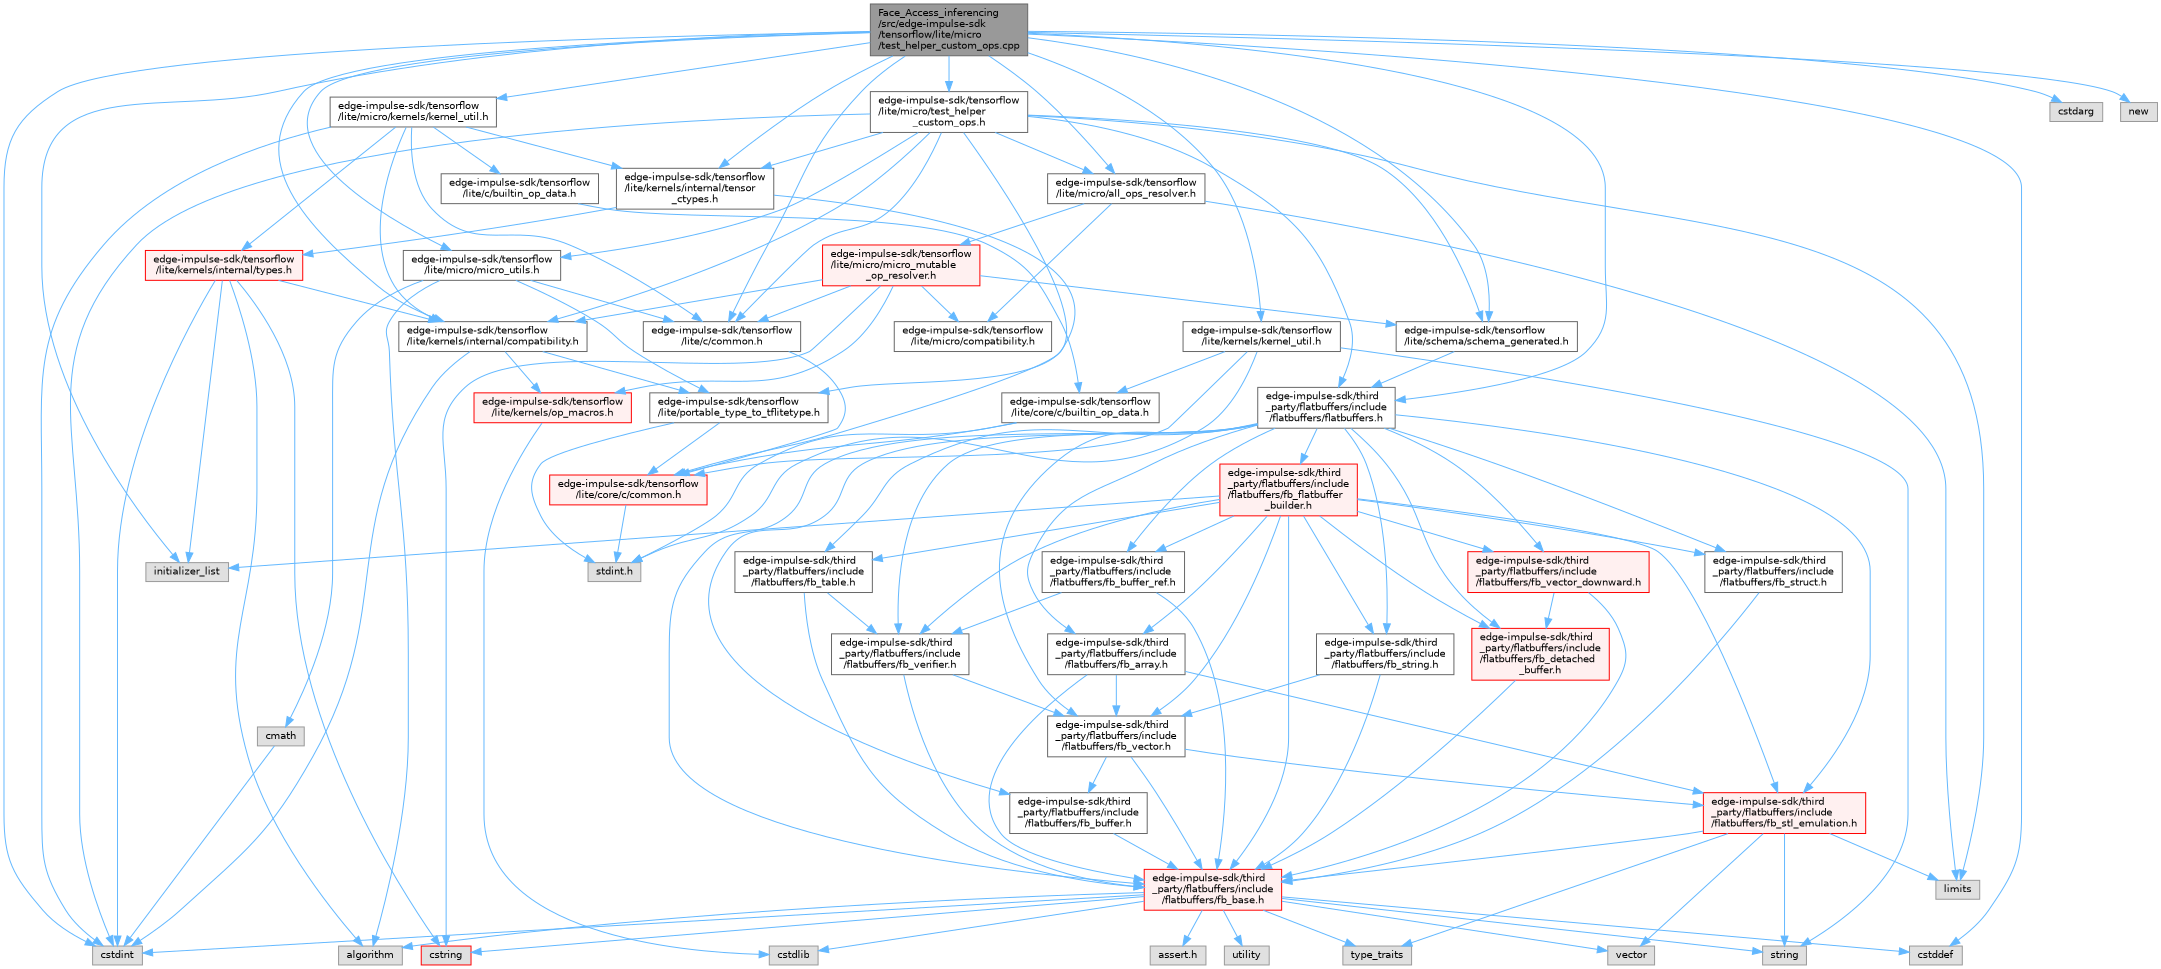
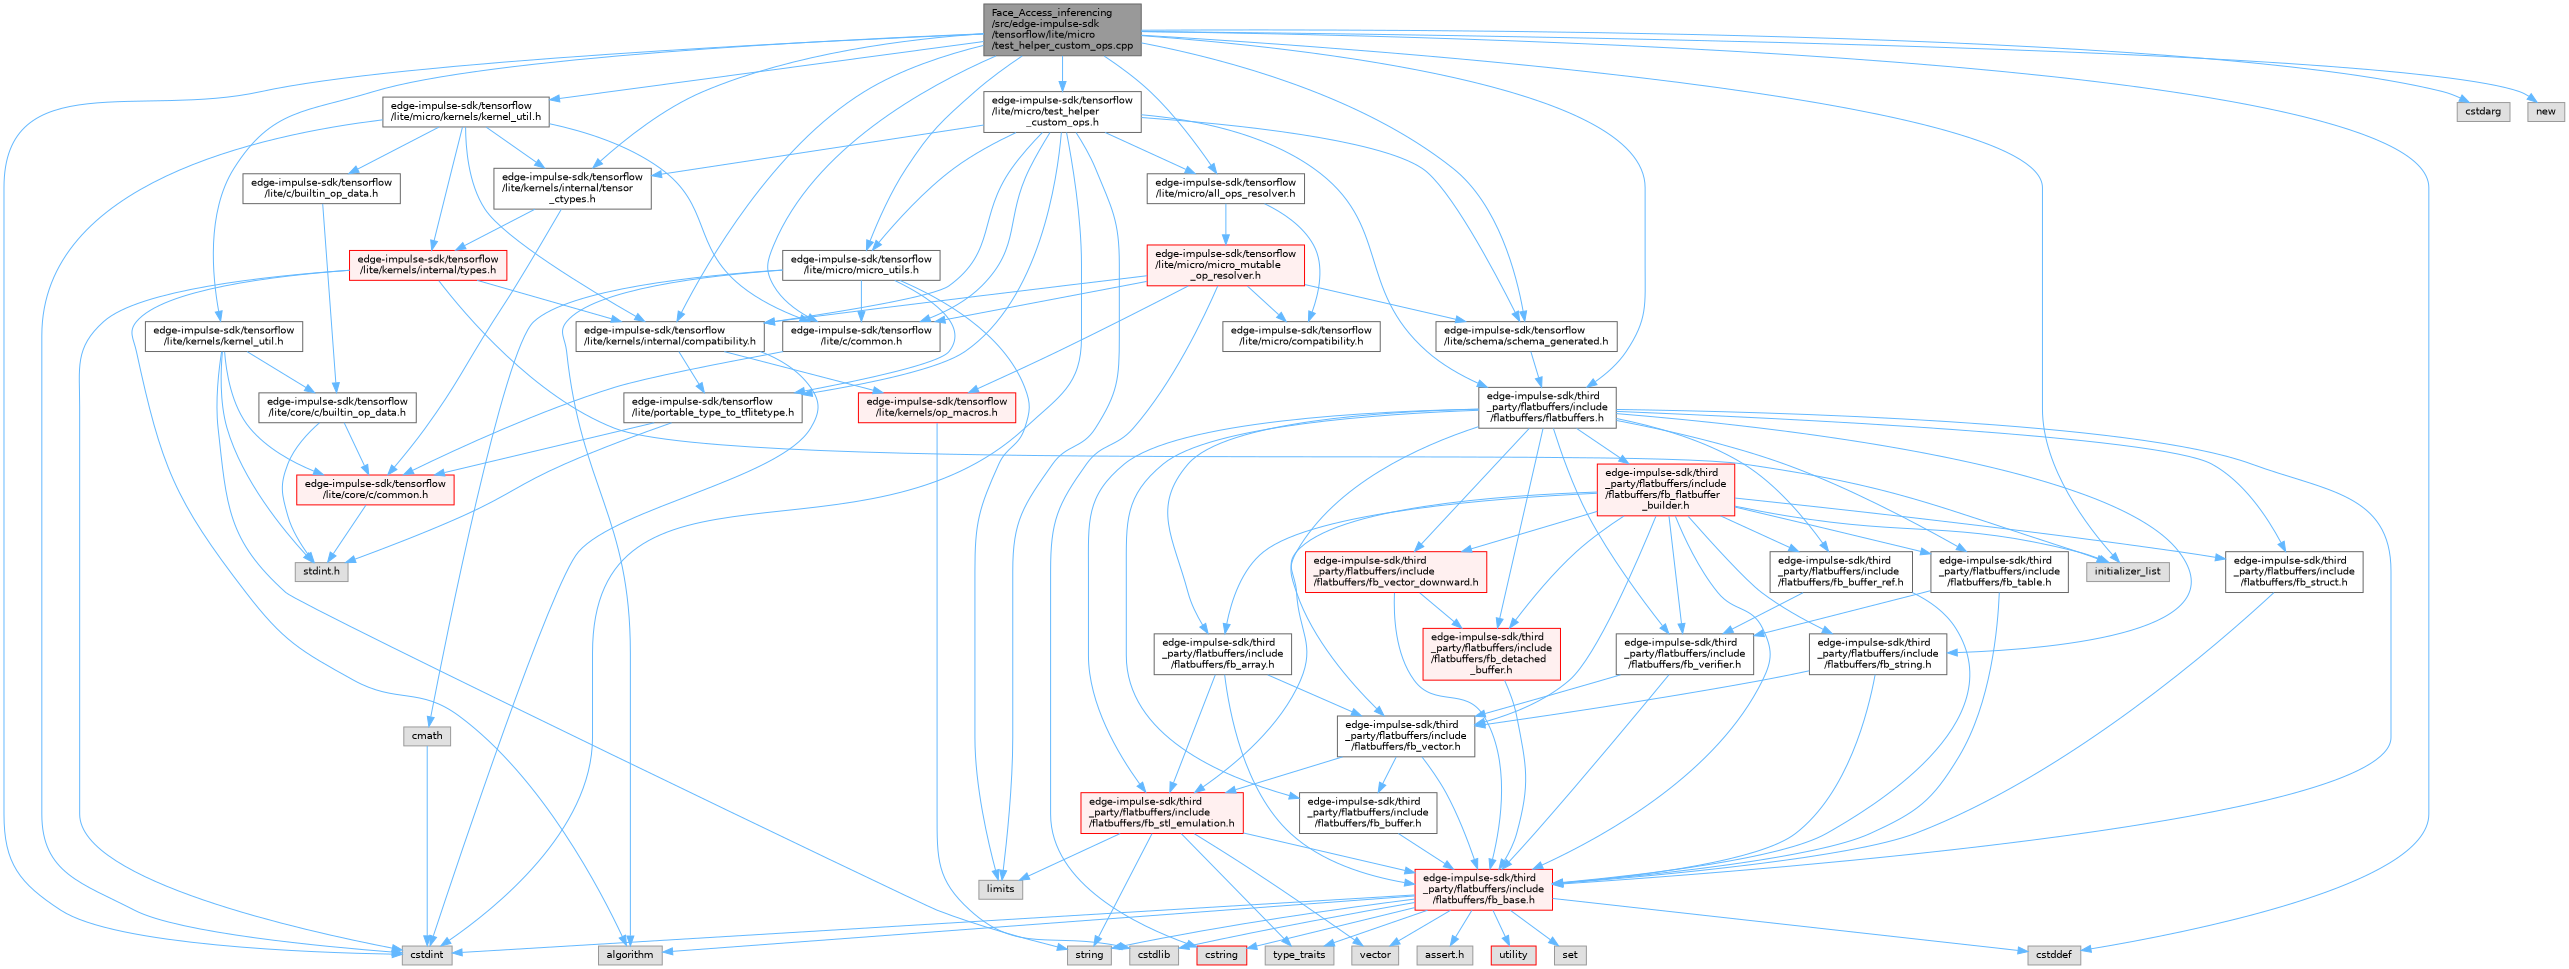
edge "edge-impulse-sdk/tensorflow /lite/micro/all_ops_resolver.h" -> "limits": now "edge-impulse-sdk/tensorflow /lite/micro/micro_utils.h" -> "limits"
edge "edge-impulse-sdk/tensorflow /lite/kernels/internal/types.h" -> "cstring": removed
node "utility": color grey60 -> red
node "set": added
